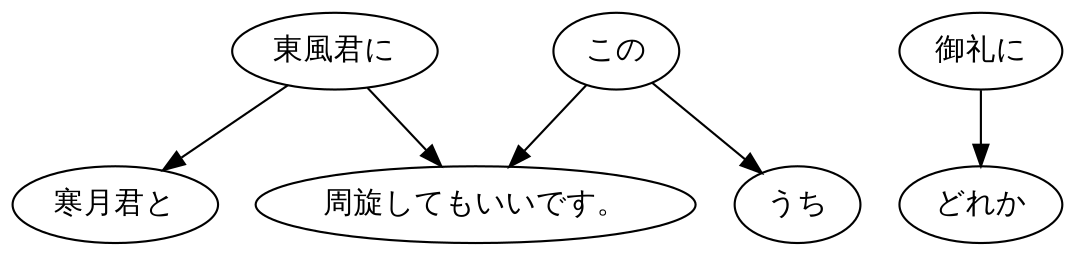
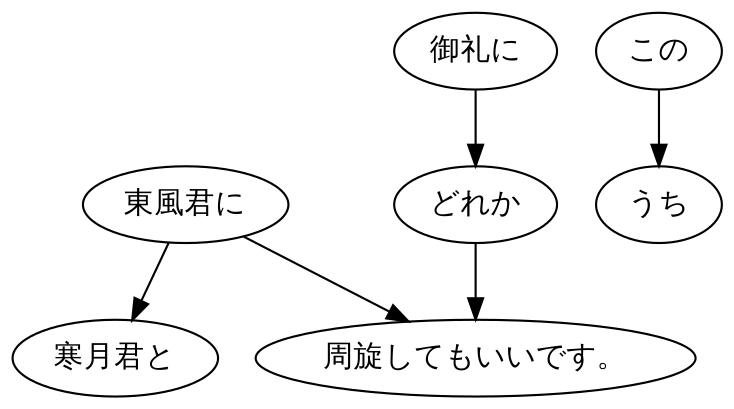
edge "この" -> "周旋してもいいです。": now "どれか" -> "周旋してもいいです。"
